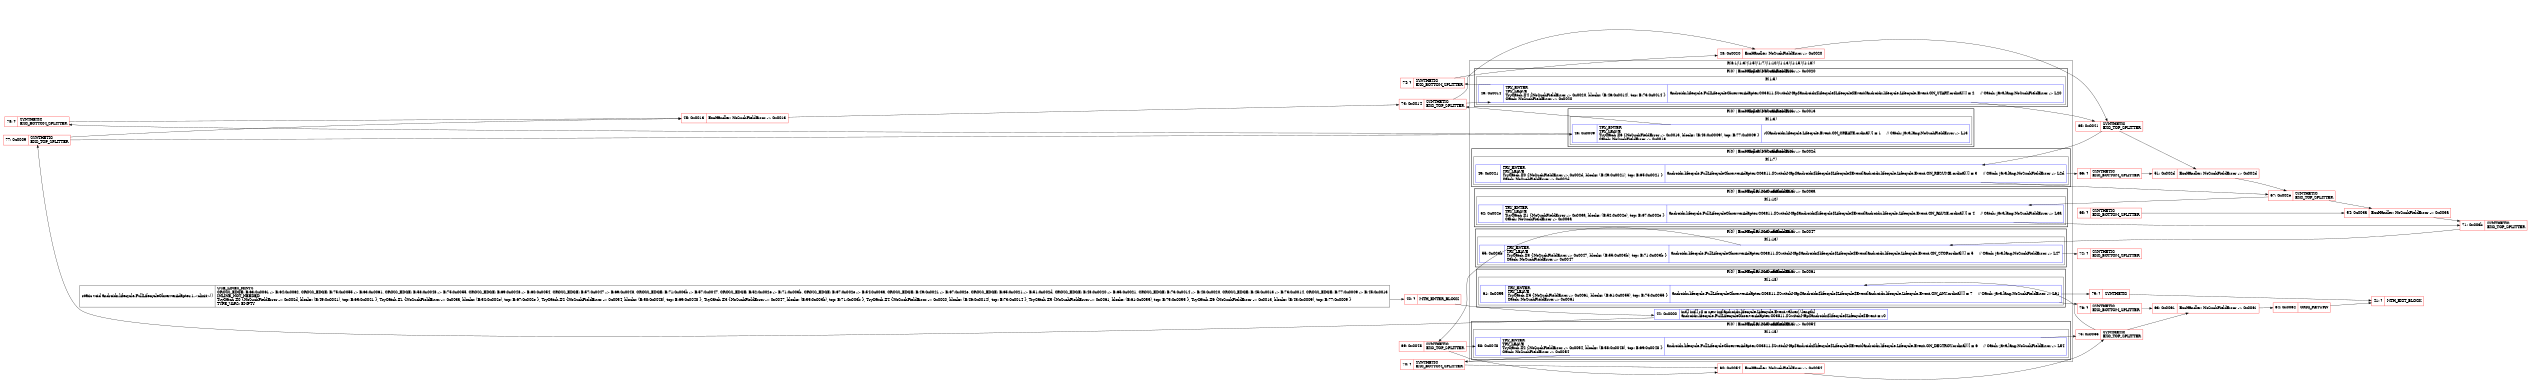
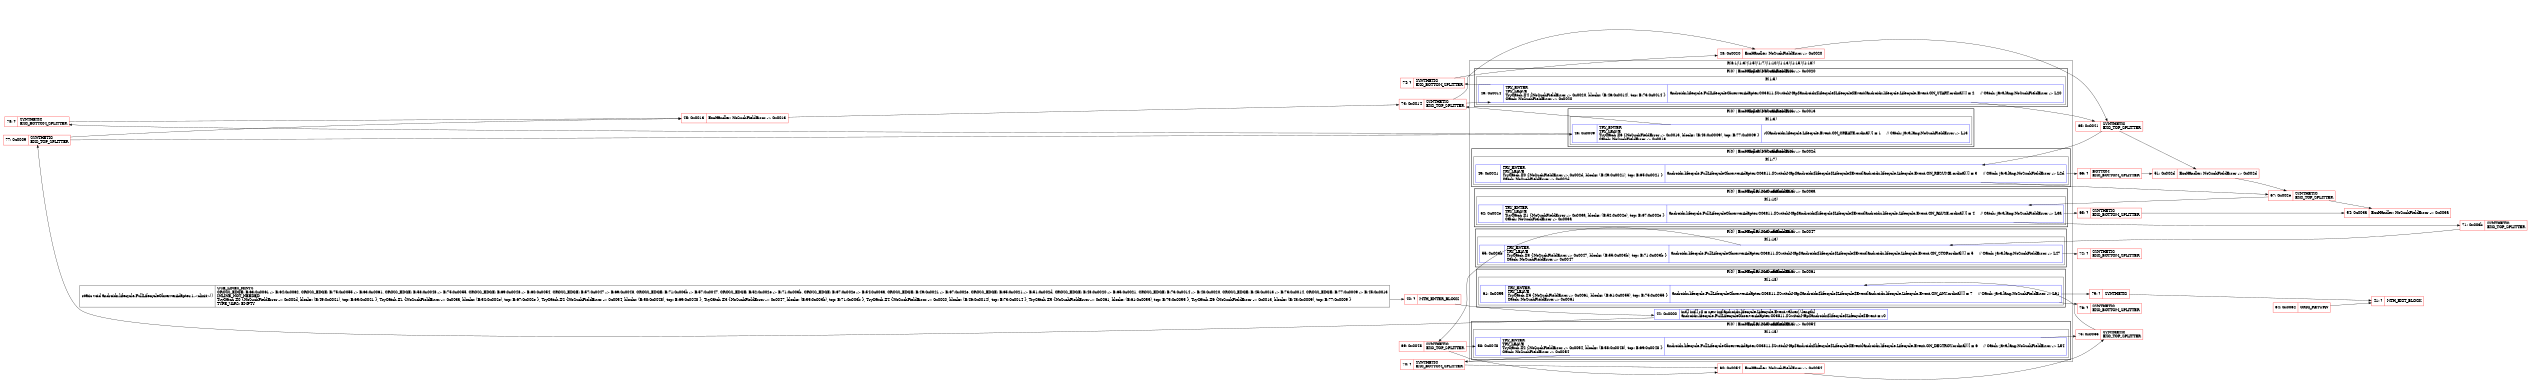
node "66: ?": text "SYNTHETIC" -> "BOTTOM"
edge "52: 0x002e" -> "68: ?": added
edge "54: 0x003a" -> "71: 0x003b": removed
node "63: 0x0061": removed
